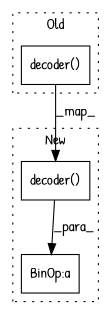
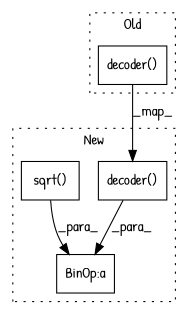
node "sqrt()": added
